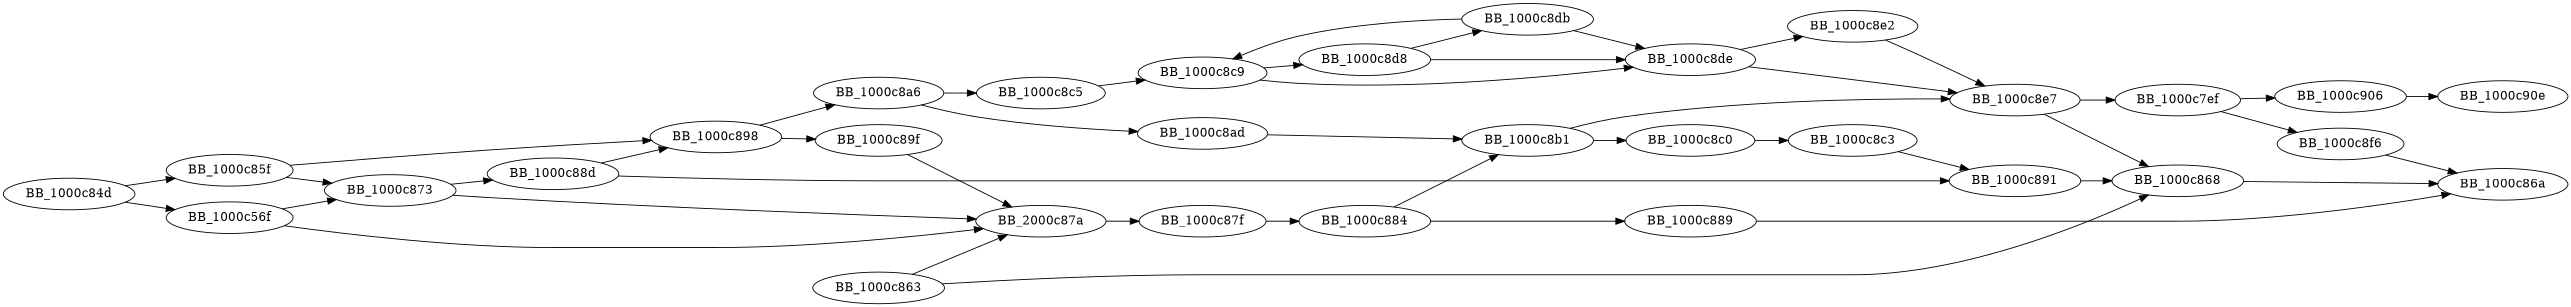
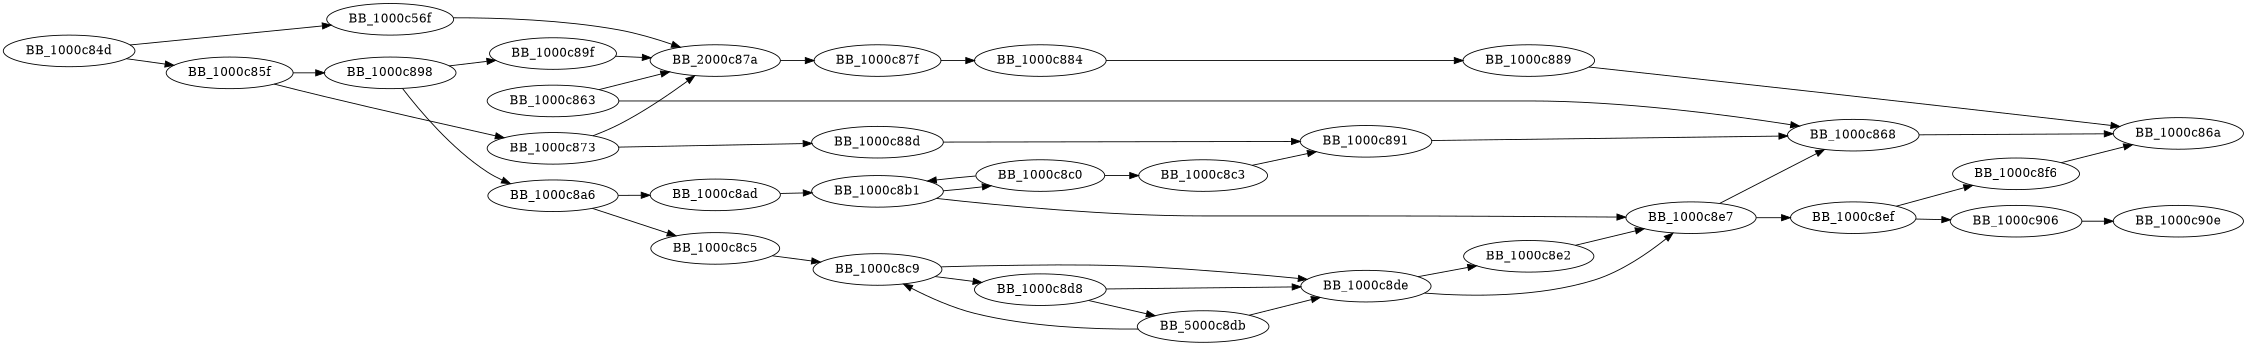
node "BB_1000c8db": label "BB_1000c8db" -> "BB_5000c8db"
node "BB_1000c7ef": label "BB_1000c7ef" -> "BB_1000c8ef"
edge "BB_1000c88d" -> "BB_1000c898": removed
edge "BB_1000c884" -> "BB_1000c8b1": now "BB_1000c8c0" -> "BB_1000c8b1"
edge "BB_1000c56f" -> "BB_1000c873": removed
